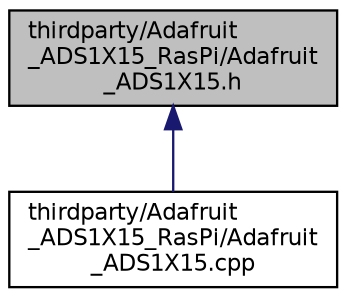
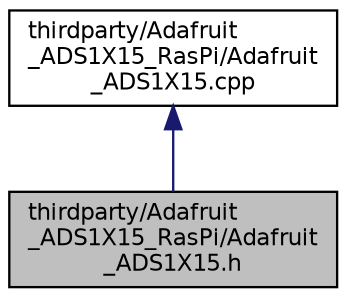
edge "thirdparty/Adafruit _ADS1X15_RasPi/Adafruit _ADS1X15.cpp" -> "thirdparty/Adafruit _ADS1X15_RasPi/Adafruit _ADS1X15.h": reversed
